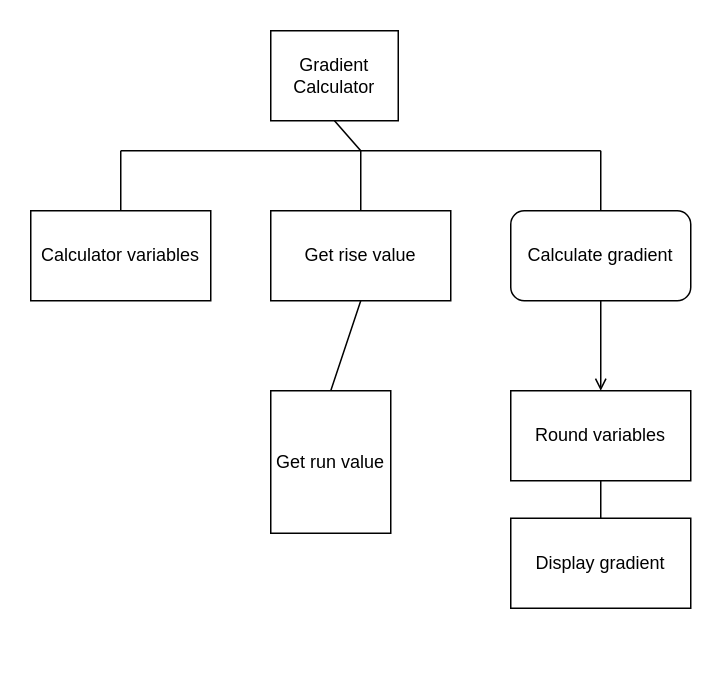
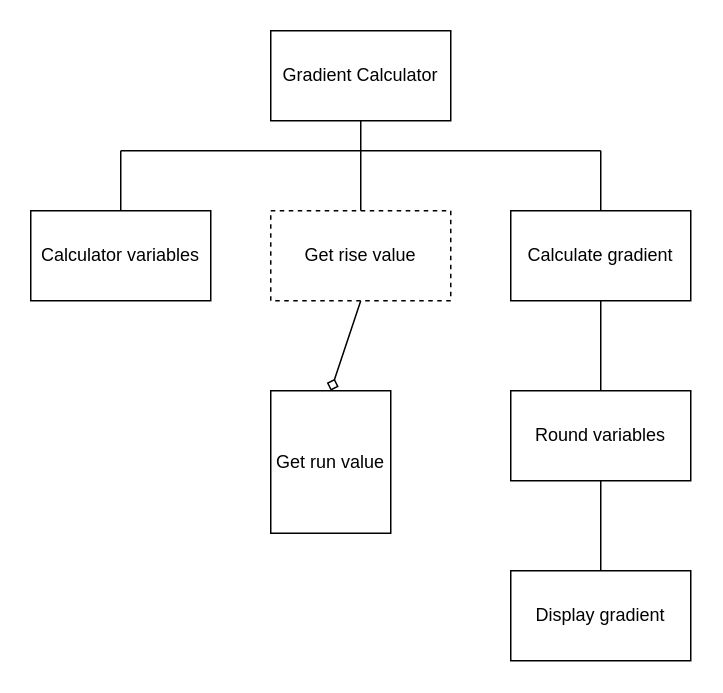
node "Gradient Calculator": size 128x90 -> 180x90
node "Get rise value": style solid -> dashed
node "Calculate gradient": shape rounded rectangle -> rectangle
edge "Calculate gradient" -> "Round variables": arrowhead open -> none
edge "Get rise value" -- "Get run value": arrowhead none -> diamond
node "Display gradient": moved (601, 563) -> (601, 616)
